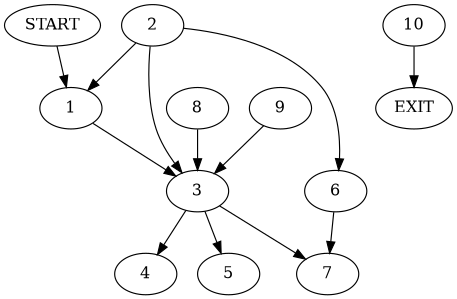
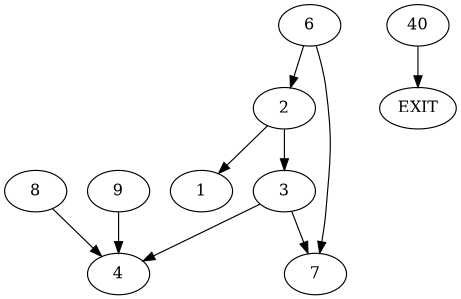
node "START": removed
node "10": label "10" -> "40"
edge "2" -> "6": reversed
edge "8" -> "3": now "8" -> "4"
edge "9" -> "3": now "9" -> "4"
edge "1" -> "3": removed
node "5": removed
